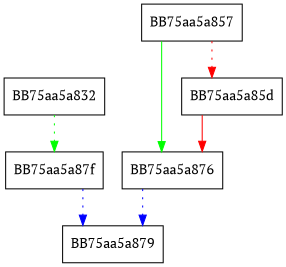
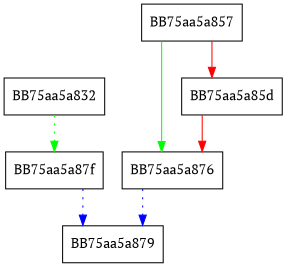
edge "BB75aa5a857" -> "BB75aa5a85d": style dotted -> solid
